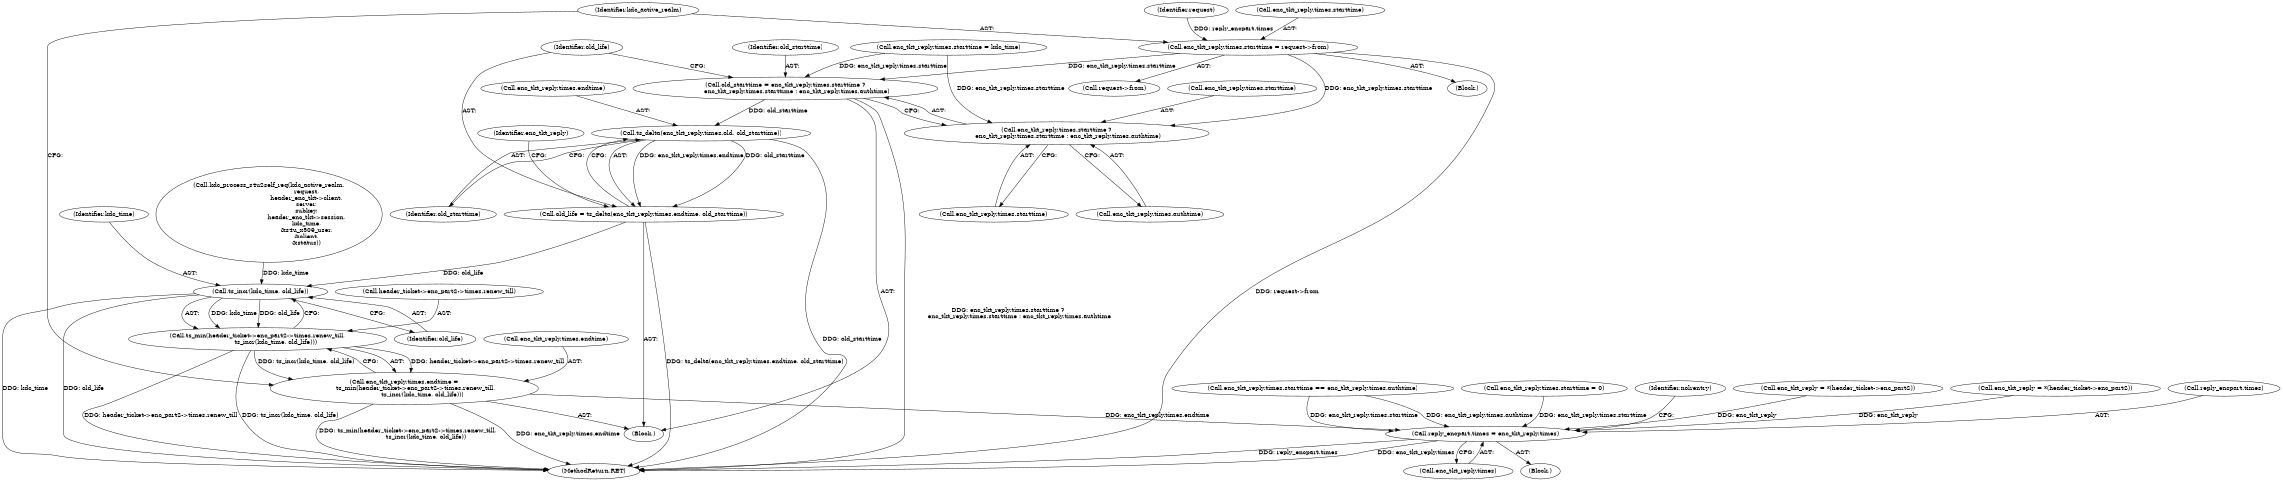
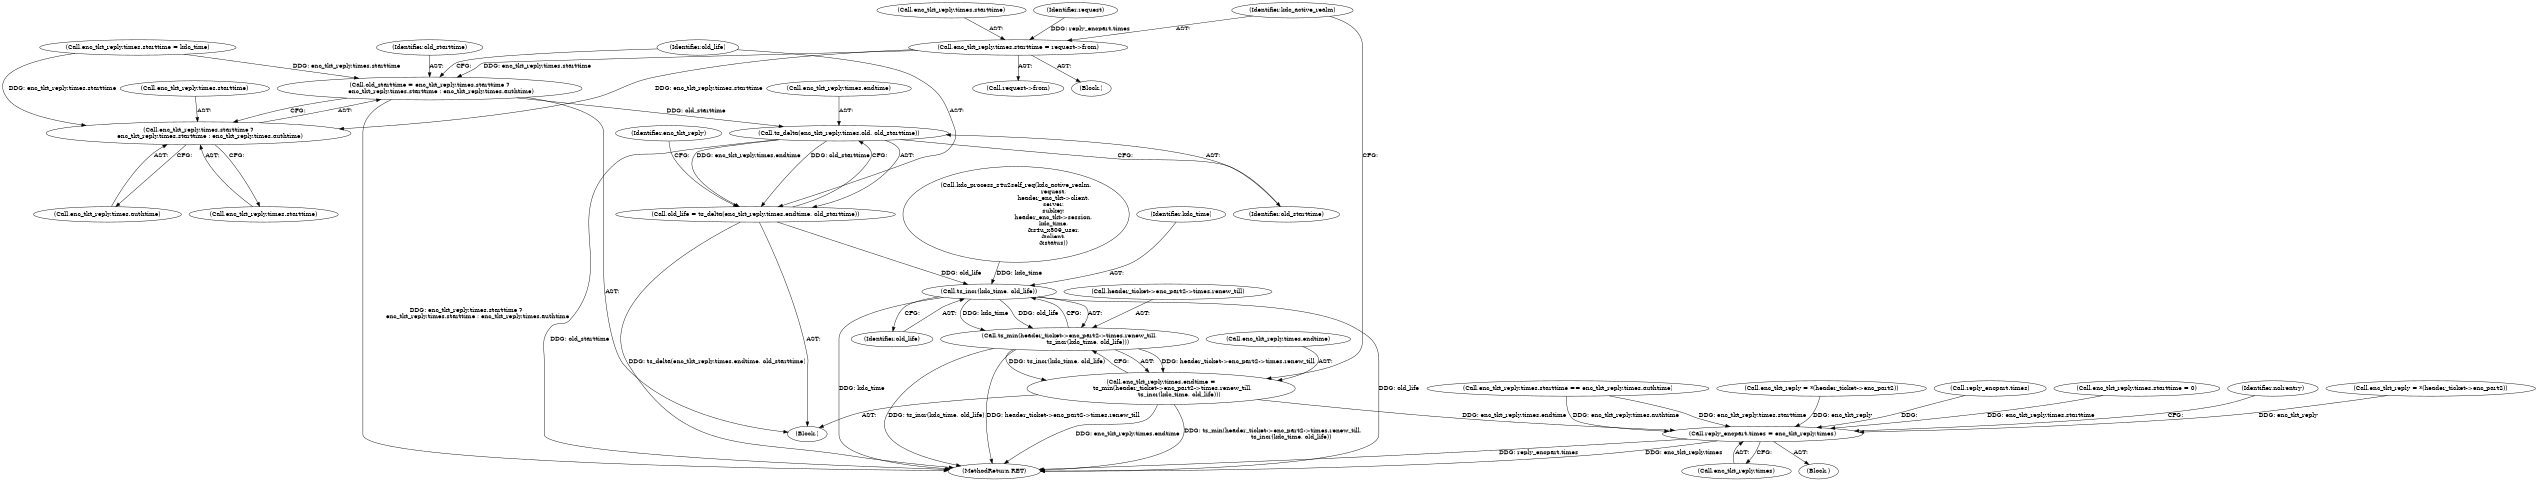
edge "(Call,enc_tkt_reply.times.starttime = request->from)" -> "(MethodReturn,RET)": removed, label "DDG: request->from"
edge "(Call,reply_encpart.times)" -> "(Call,reply_encpart.times = enc_tkt_reply.times)": label "AST: " -> "DDG: "
